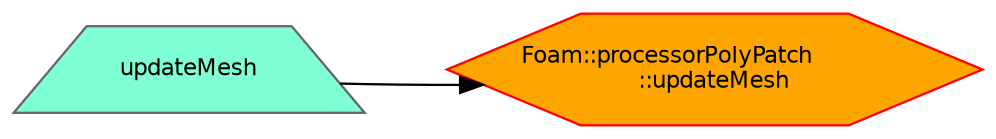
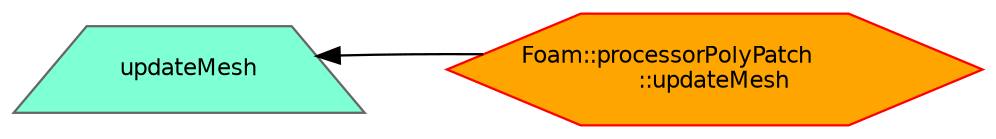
edge "updateMesh" -> "Foam::processorPolyPatch ::updateMesh": reversed
